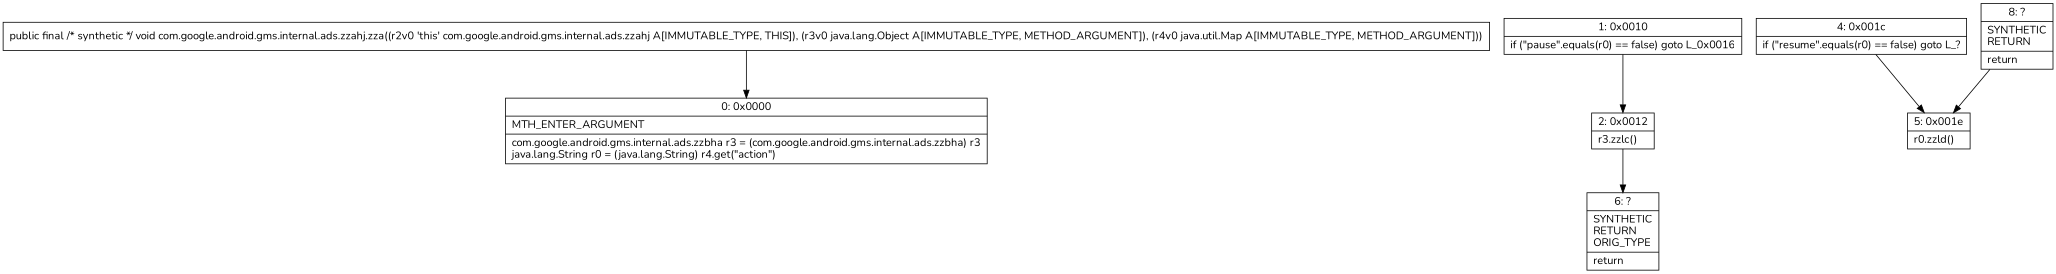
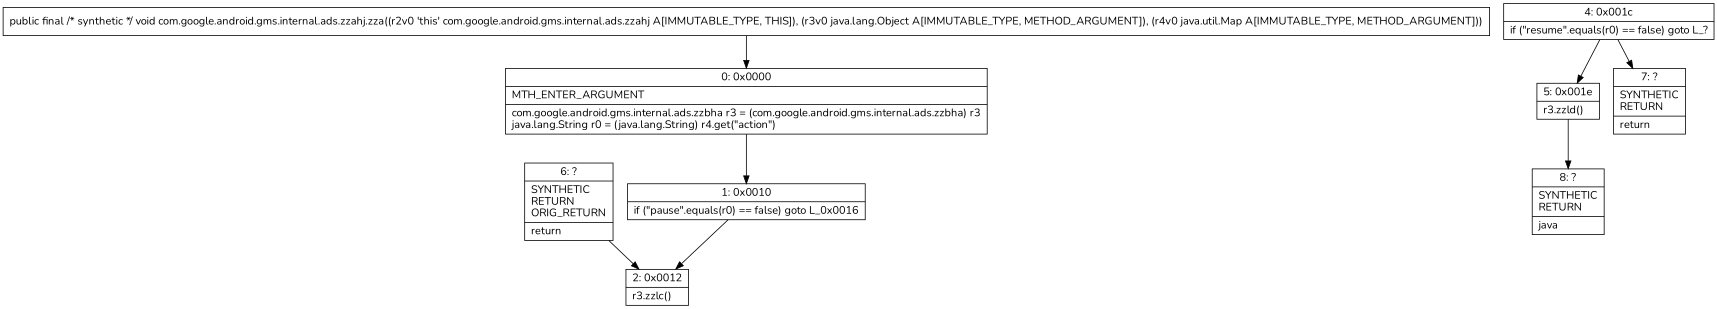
node "8: ?": text "return" -> "java"
edge "8: ?" -> "5: 0x001e": reversed
node "7: ?": added
node "5: 0x001e": text "r0.zzld()" -> "r3.zzld()"
edge "0: 0x0000" -> "1: 0x0010": added
edge "2: 0x0012" -> "6: ?": reversed
node "6: ?": text "ORIG_TYPE" -> "ORIG_RETURN"
